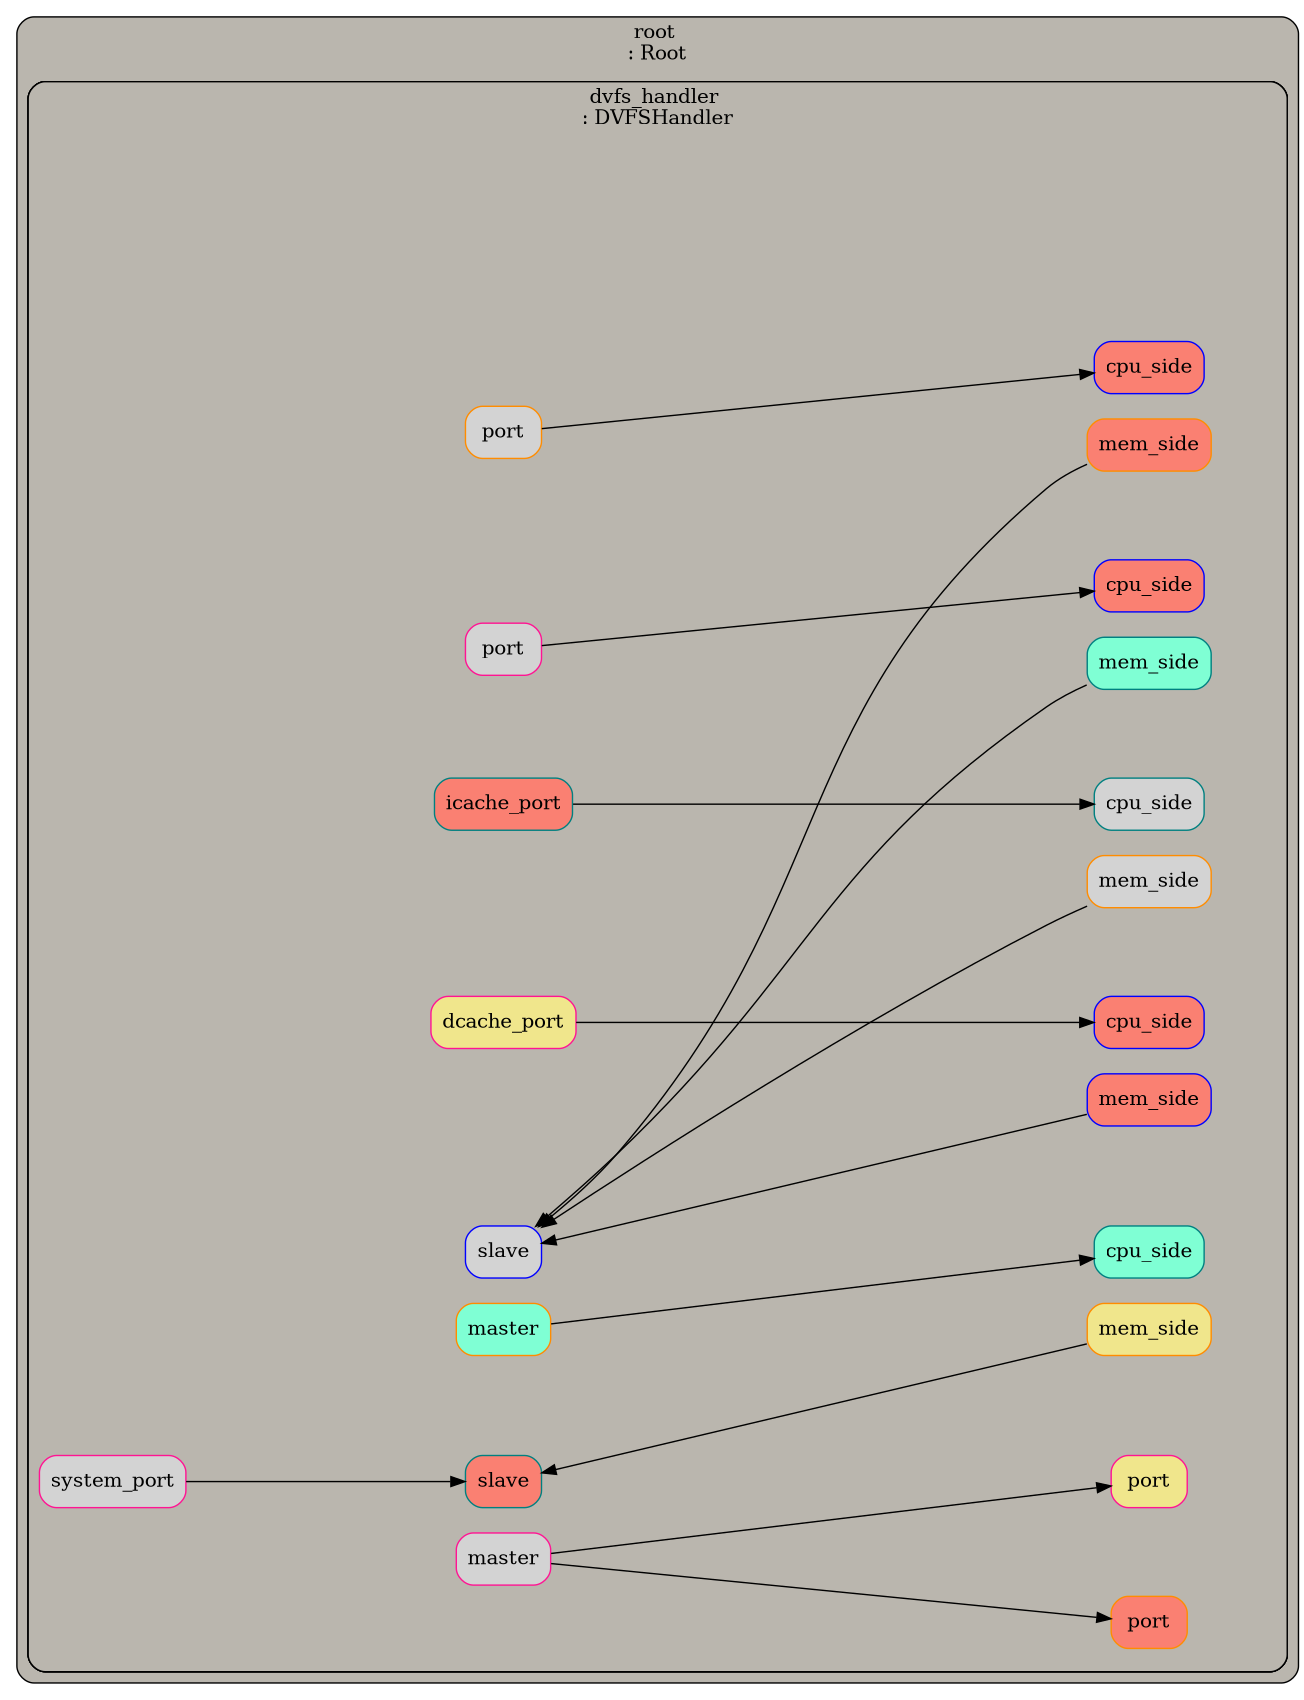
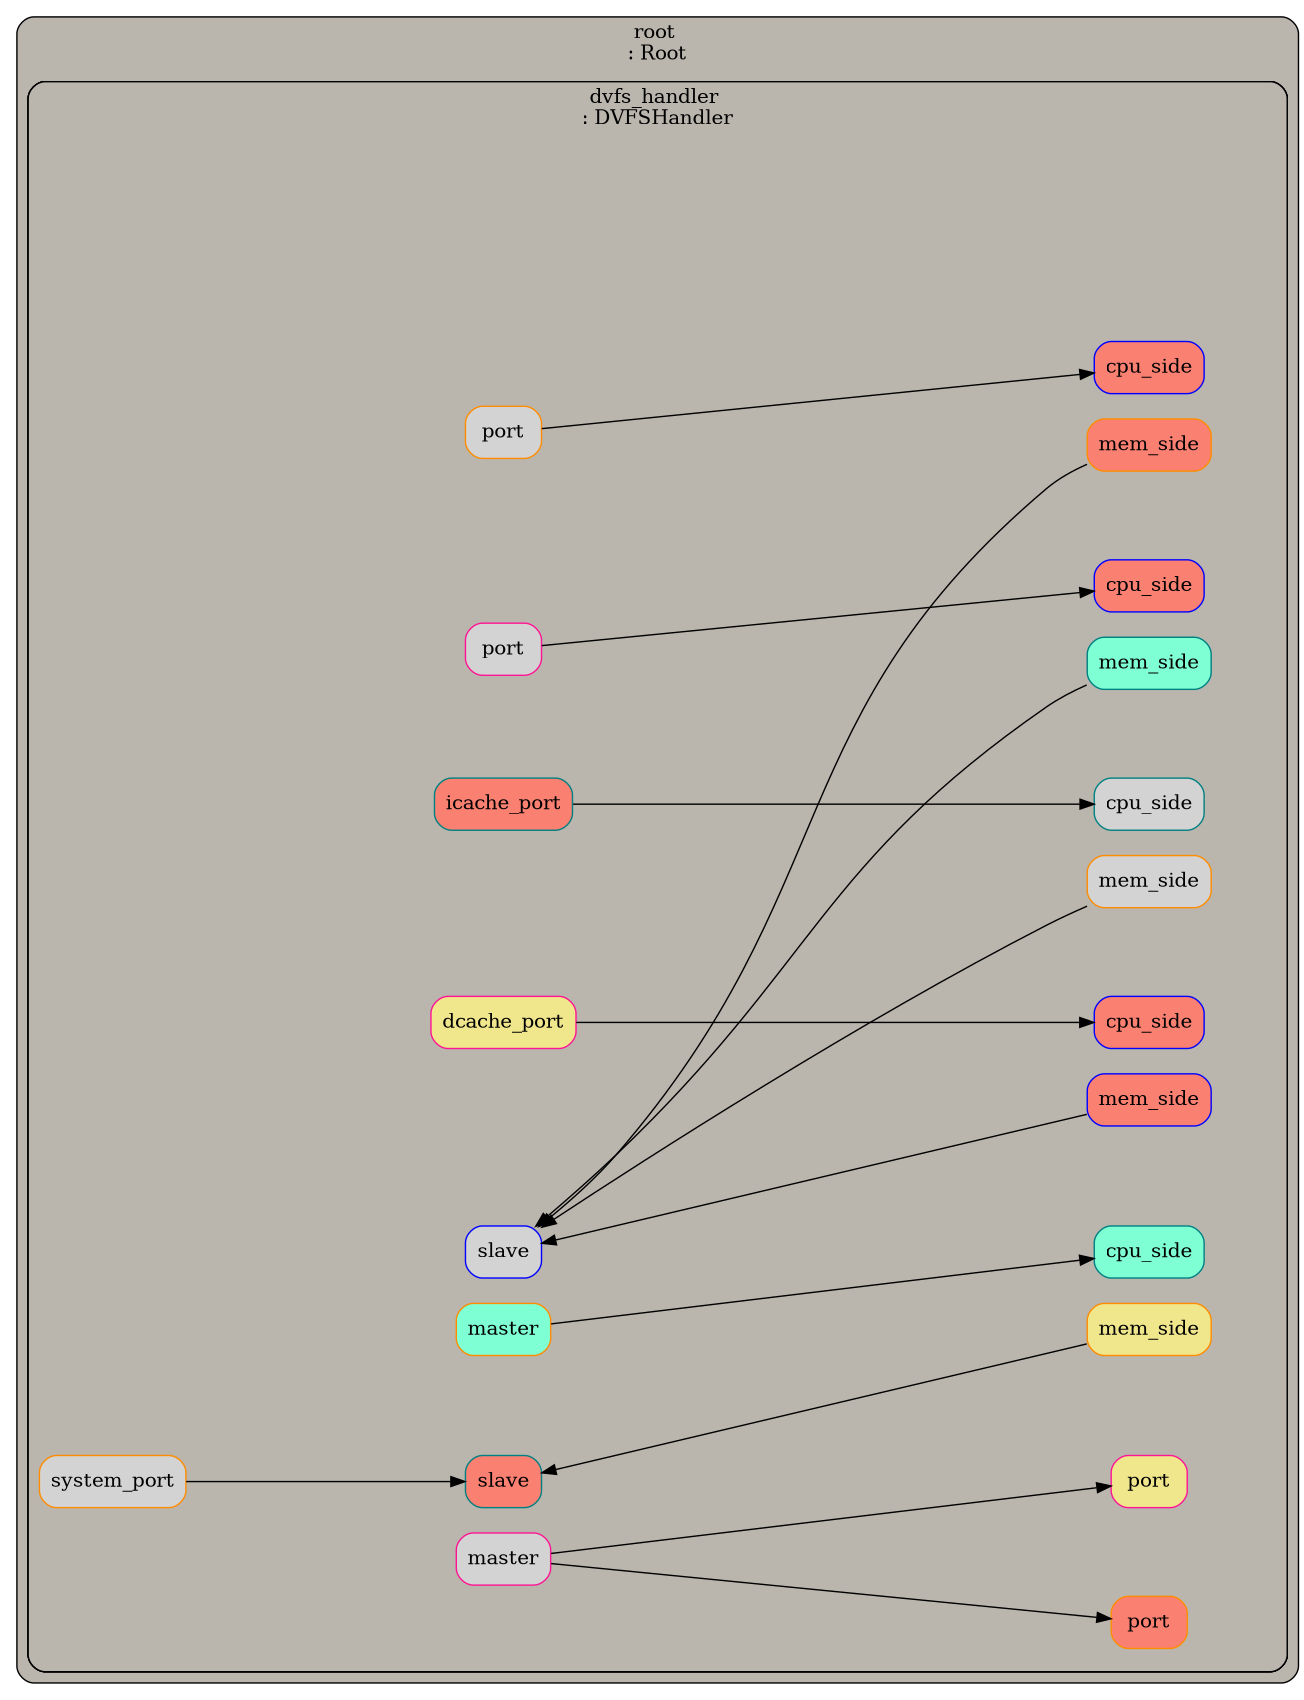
node "system_port": color deeppink -> darkorange
